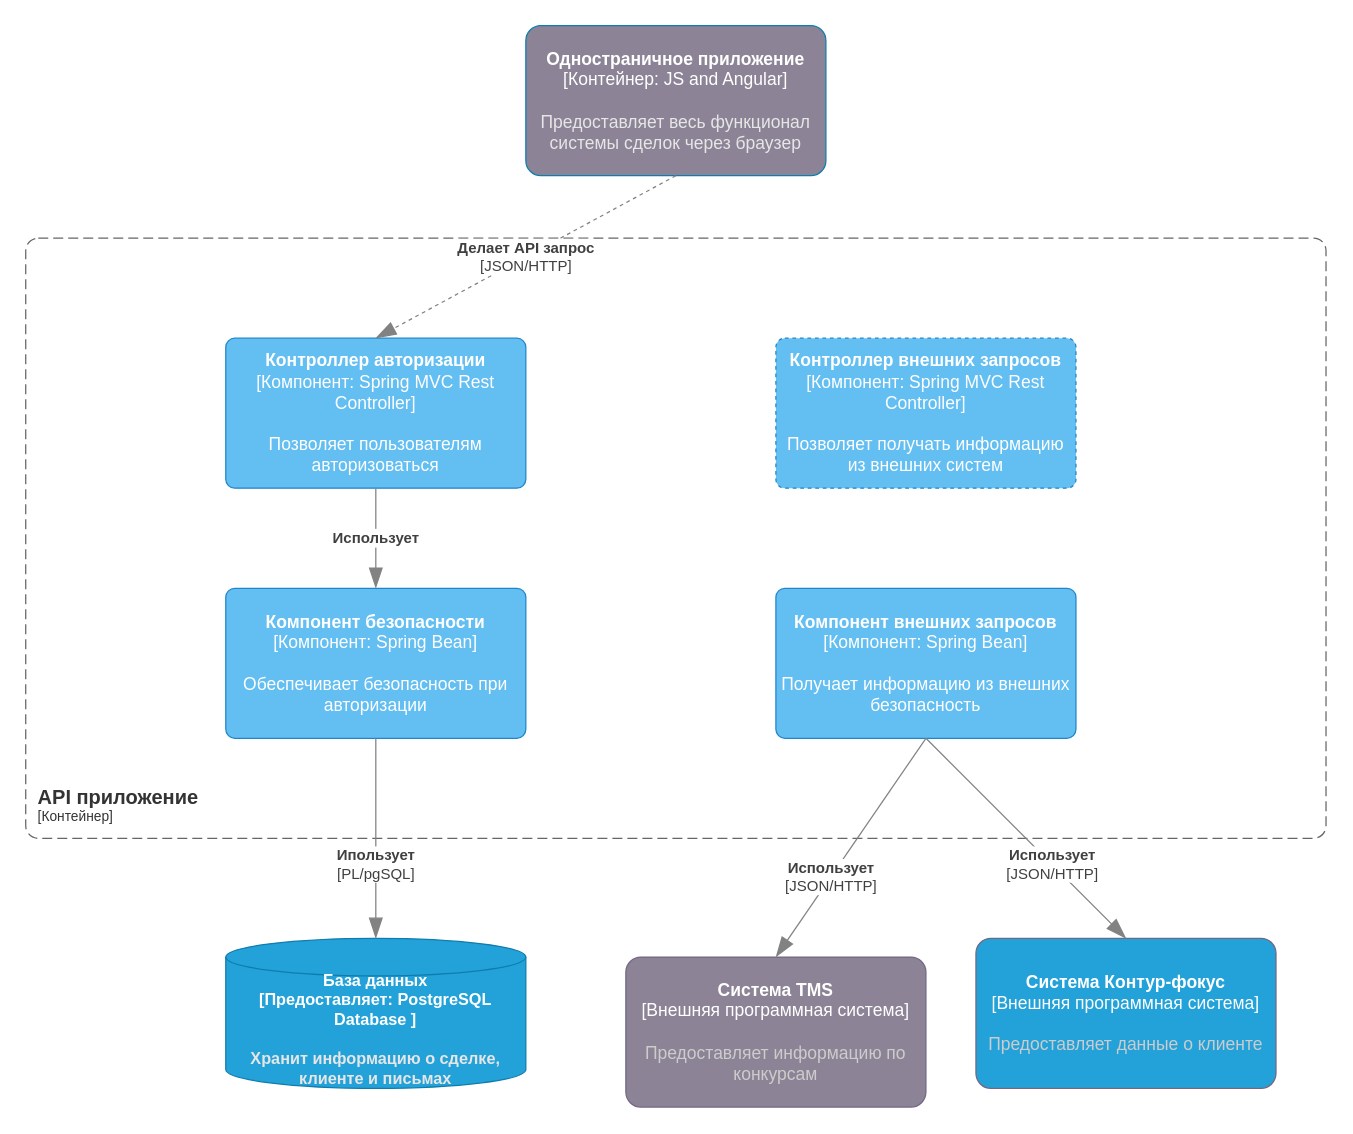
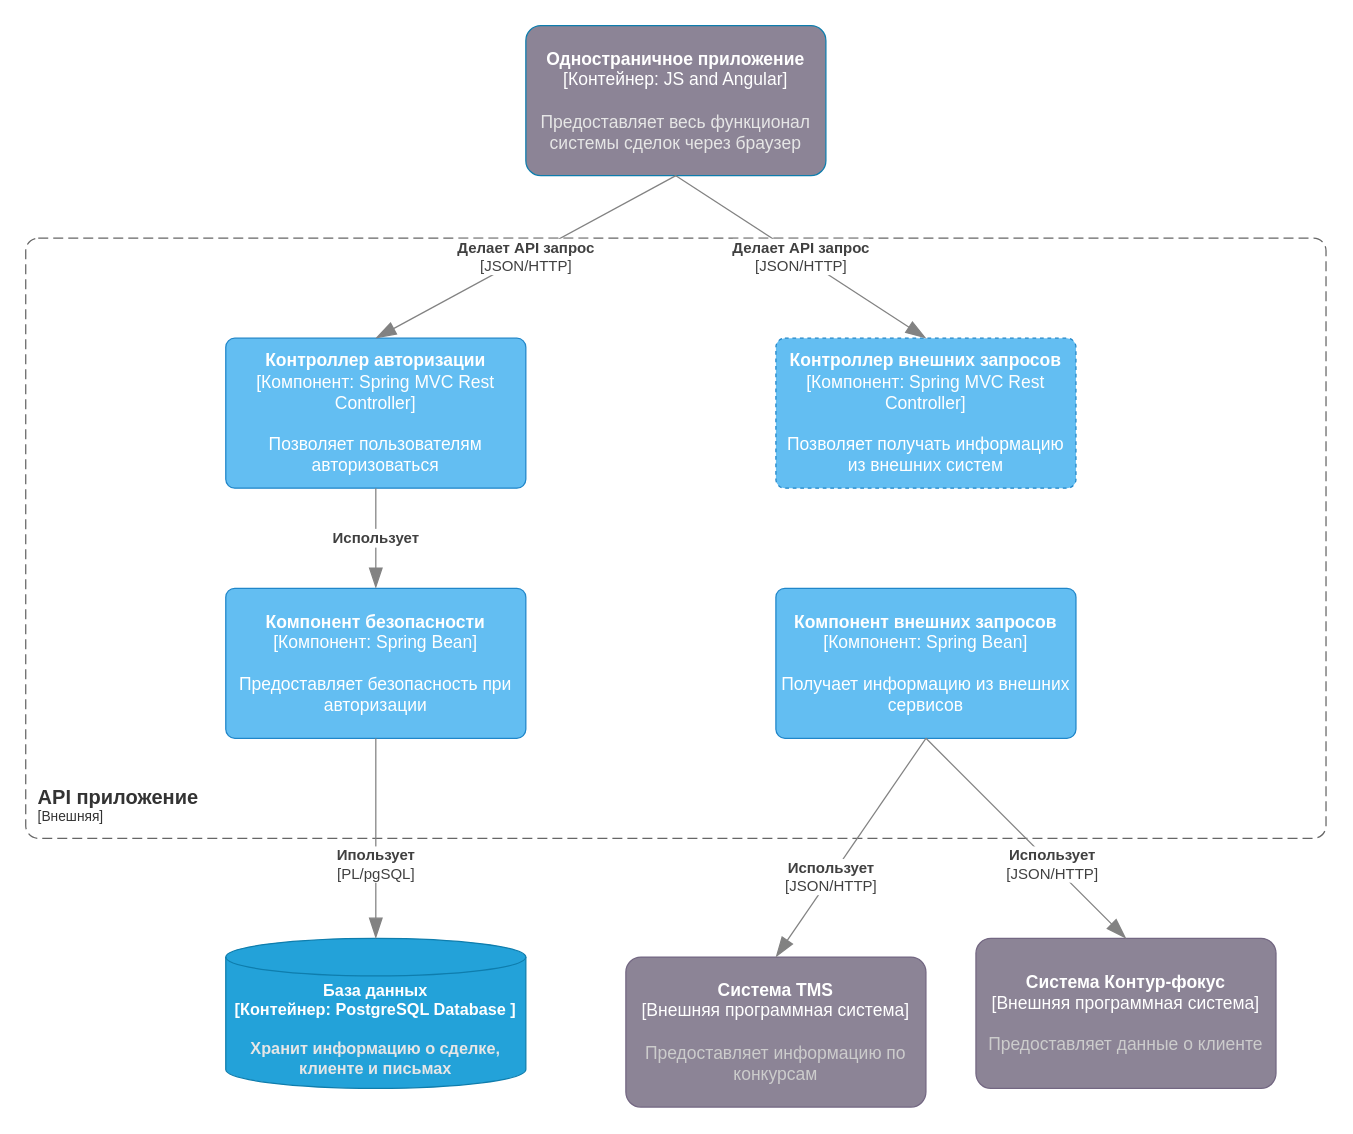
edge "Одностраничное приложение [Контейнер: JS and Angular] Предоставляет весь функционал системы сделок через браузер" -> "Контроллер авторизации [Компонент: Spring MVC Rest Controller] Позволяет пользователям авторизоваться": style dashed -> solid
edge "Одностраничное приложение [Контейнер: JS and Angular] Предоставляет весь функционал системы сделок через браузер" -> "Контроллер внешних запросов [Компонент: Spring MVC Rest Controller] Позволяет получать информацию из внешних систем": added, label "Делает API запрос [JSON/HTTP]"
node "Компонент безопасности [Компонент: Spring Bean] Обеспечивает безопасность при авторизации": label "Компонент безопасности [Компонент: Spring Bean] Обеспечивает безопасность при авторизации" -> "Компонент безопасности [Компонент: Spring Bean] Предоставляет безопасность при авторизации"
node "Компонент внешних запросов [Компонент: Spring Bean] Получает информацию из внешних безопасность": label "Компонент внешних запросов [Компонент: Spring Bean] Получает информацию из внешних безопасность" -> "Компонент внешних запросов [Компонент: Spring Bean] Получает информацию из внешних сервисов"
node "API приложение [Контейнер]": label "API приложение [Контейнер]" -> "API приложение [Внешняя]"
node "Система Контур-фокус [Внешняя программная система] Предоставляет данные о клиенте": fillcolor #23a2d9 -> #8c8496
node "База данных [Предоставляет: PostgreSQL Database ] Хранит информацию о сделке, клиенте и письмах": label "База данных [Предоставляет: PostgreSQL Database ] Хранит информацию о сделке, клиенте и письмах" -> "База данных [Контейнер: PostgreSQL Database ] Хранит информацию о сделке, клиенте и письмах"
